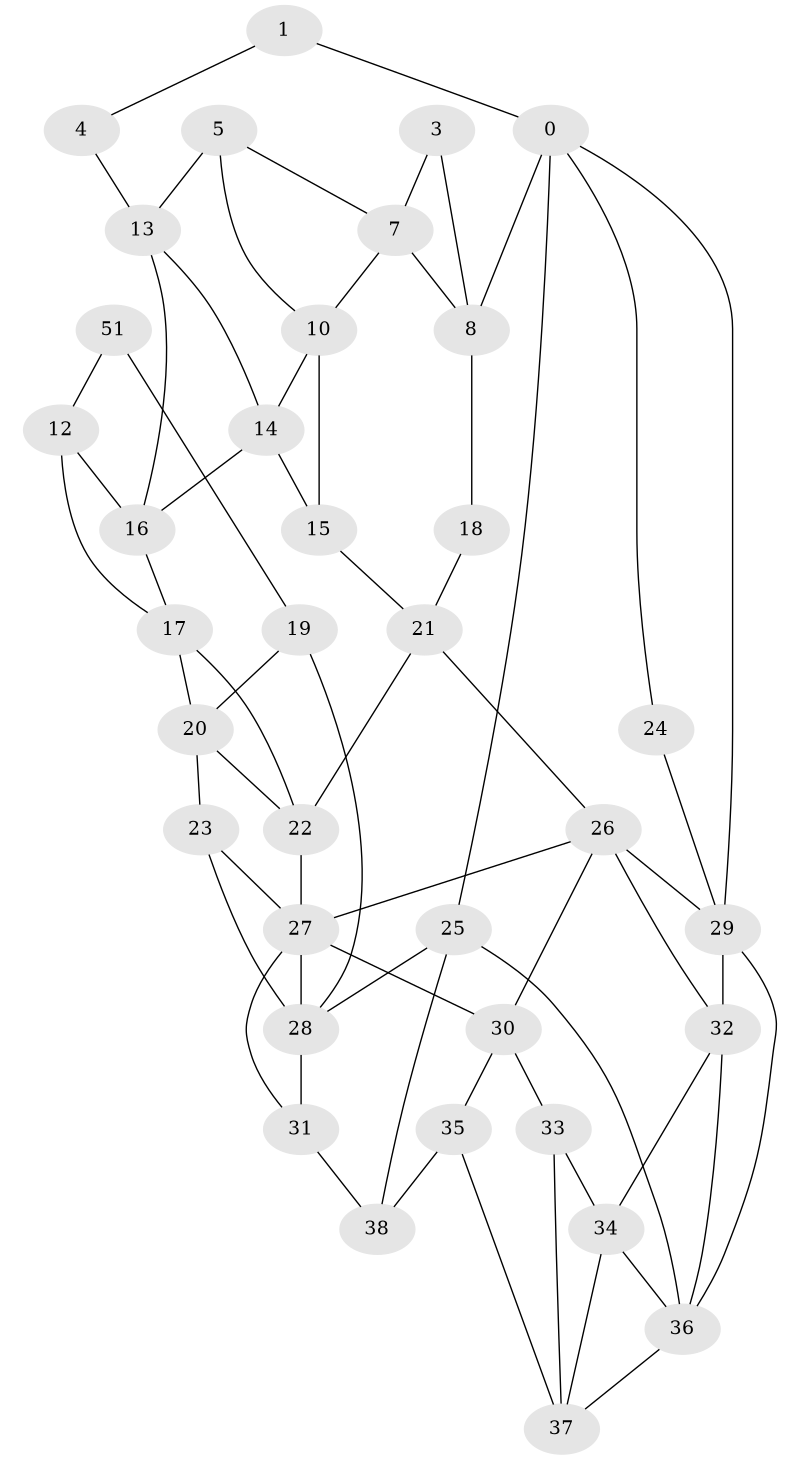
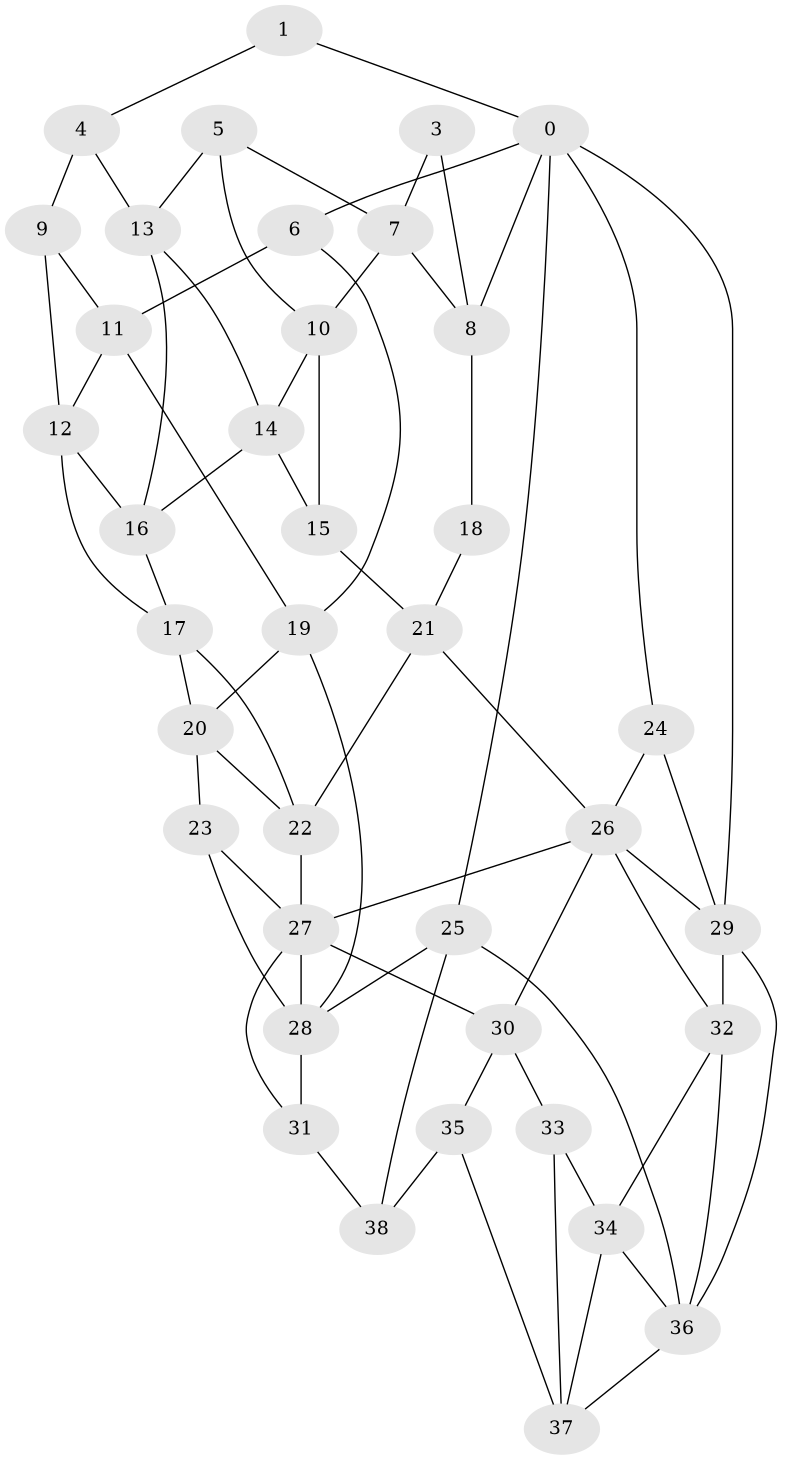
node "9": added
node "6": added
node "51": label "51" -> "11"
edge "24" -- "26": added
